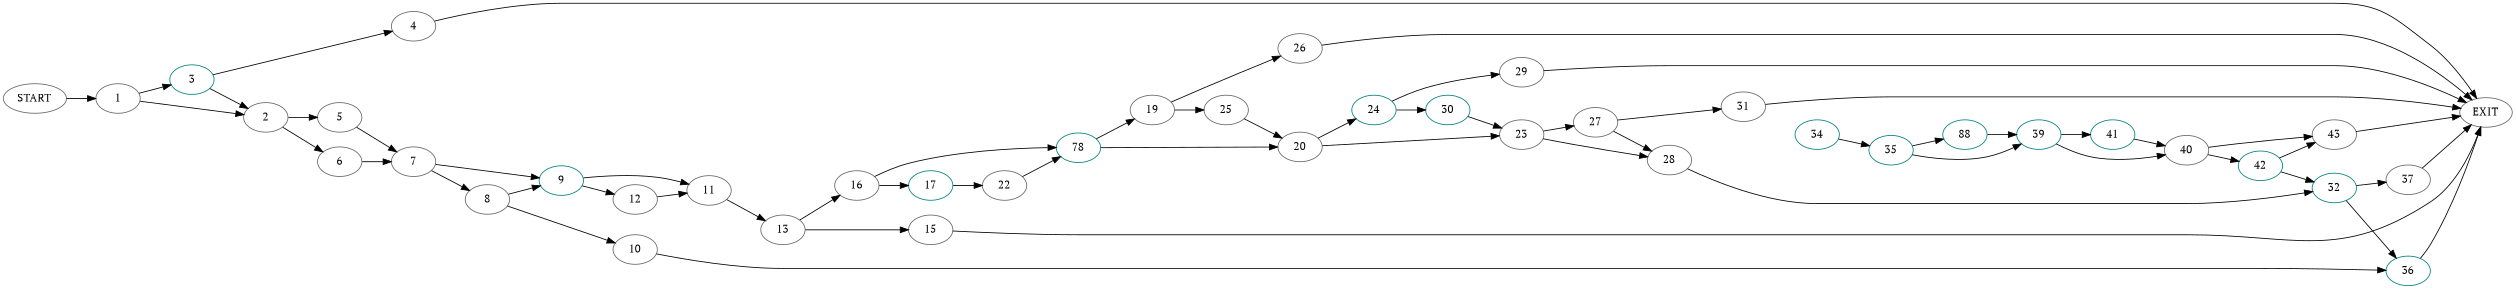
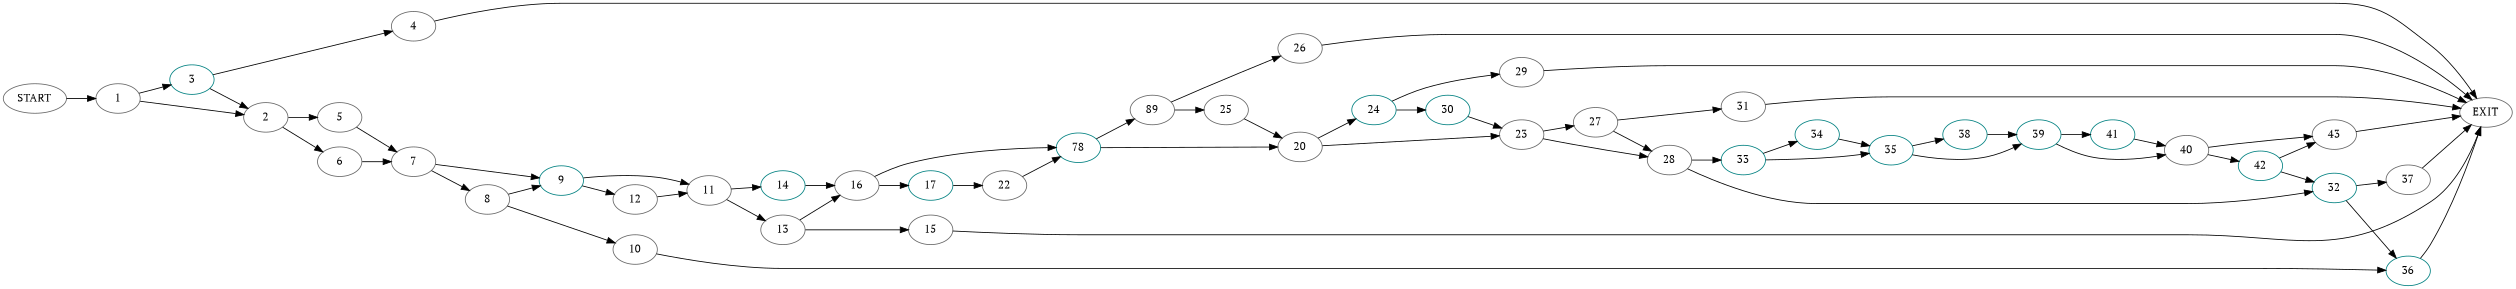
node "19": label "19" -> "89"
node "88": label "88" -> "38"
node "33": added
node "14": added
